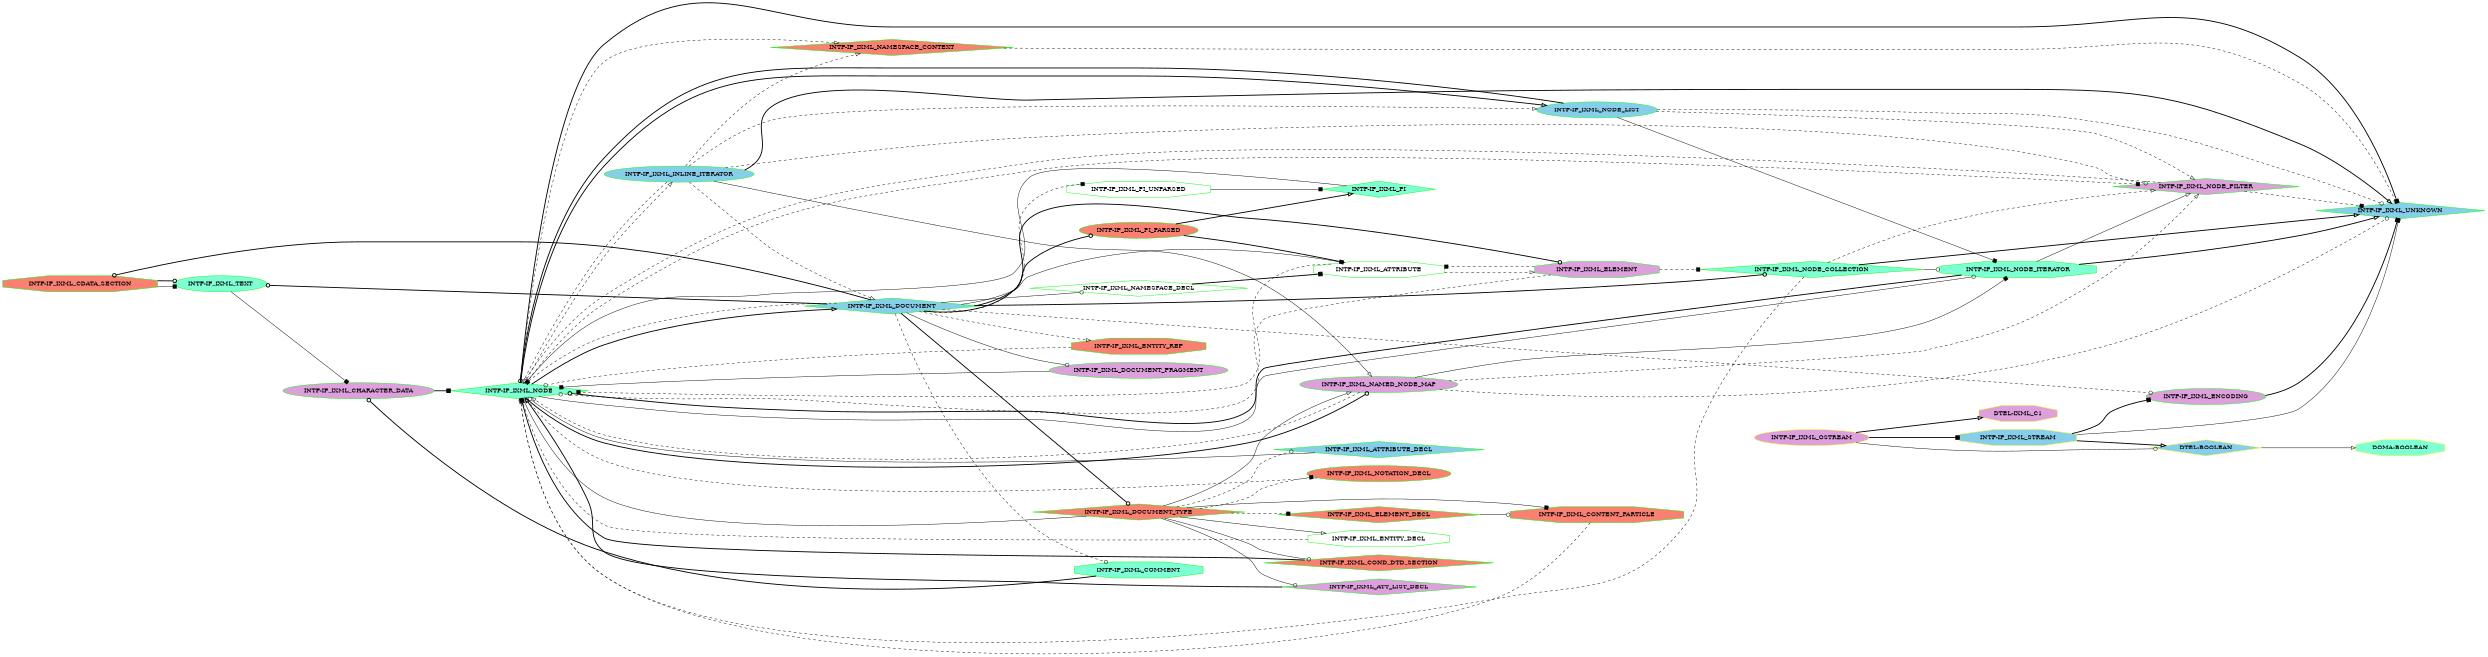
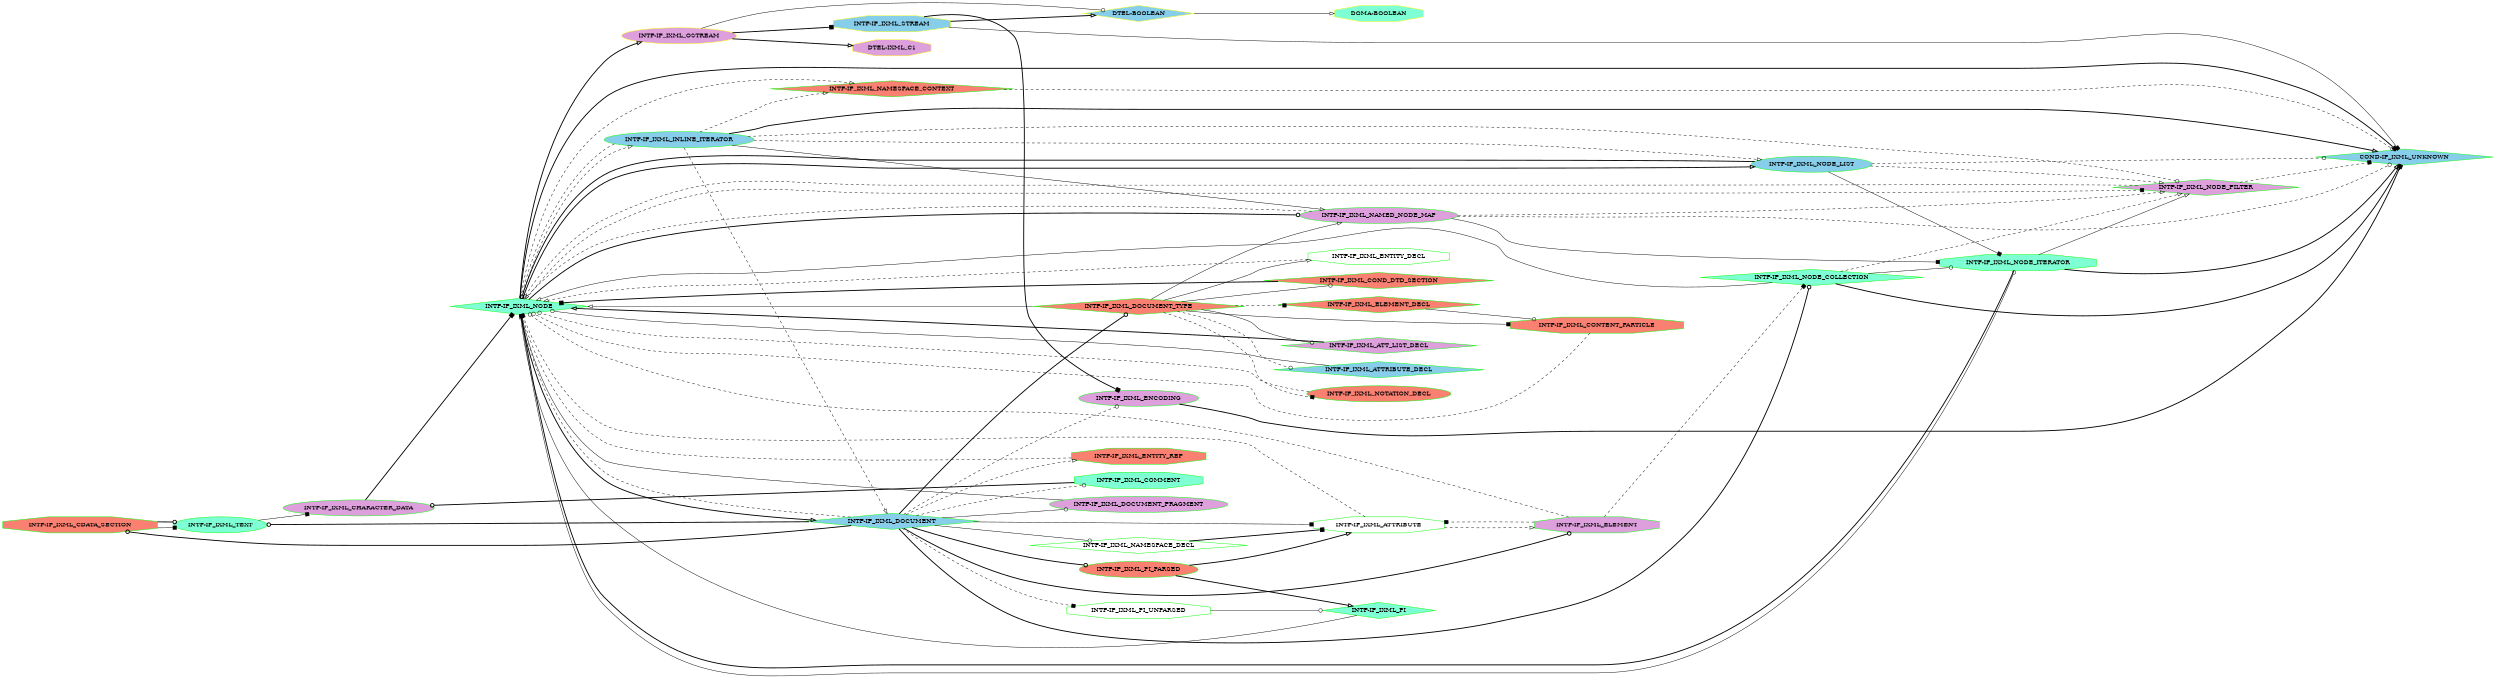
edge "INTF-IF_IXML_NODE" -> "INTF-IF_IXML_OSTREAM": added
edge "INTF-IF_IXML_PI_UNPARSED" -> "INTF-IF_IXML_PI": arrowhead box -> odot
node "INTF-IF_IXML_UNKNOWN": label "INTF-IF_IXML_UNKNOWN" -> "COND-IF_IXML_UNKNOWN"
edge "INTF-IF_IXML_NODE_COLLECTION" -> "INTF-IF_IXML_NODE": style dashed -> solid
